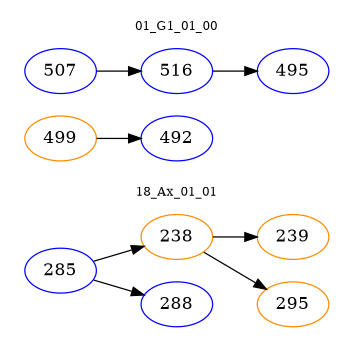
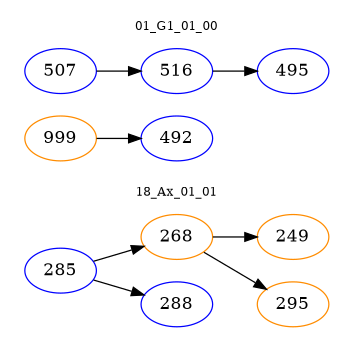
node "499": label "499" -> "999"
node "238": label "238" -> "268"
node "239": label "239" -> "249"
